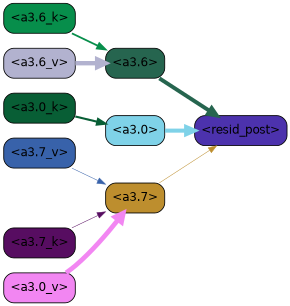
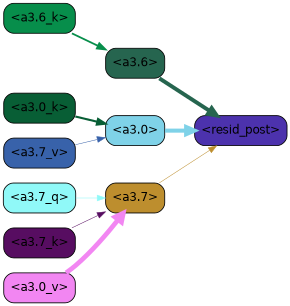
node "<a3.6_v>": removed
edge "<a3.7_v>" -> "<a3.7>": now "<a3.7_v>" -> "<a3.0>"
node "<a3.7_q>": added
